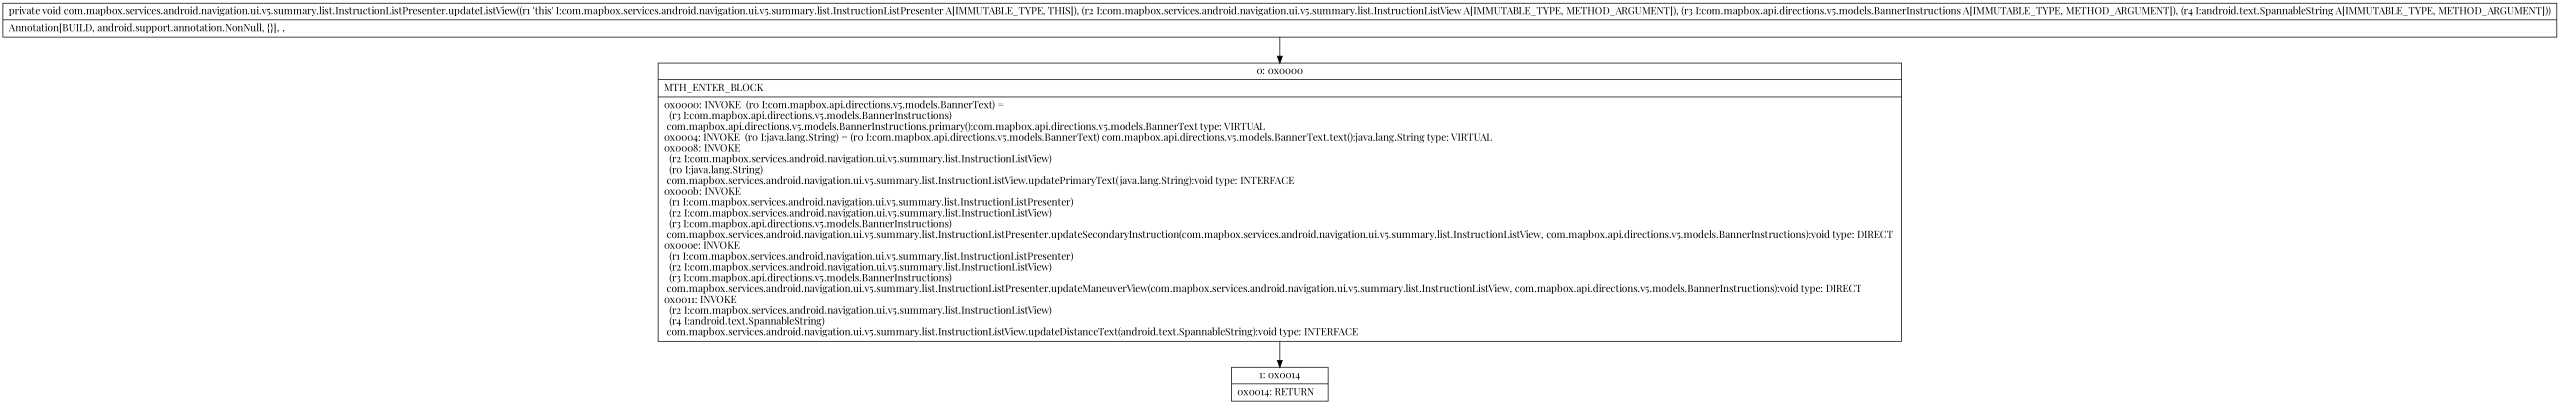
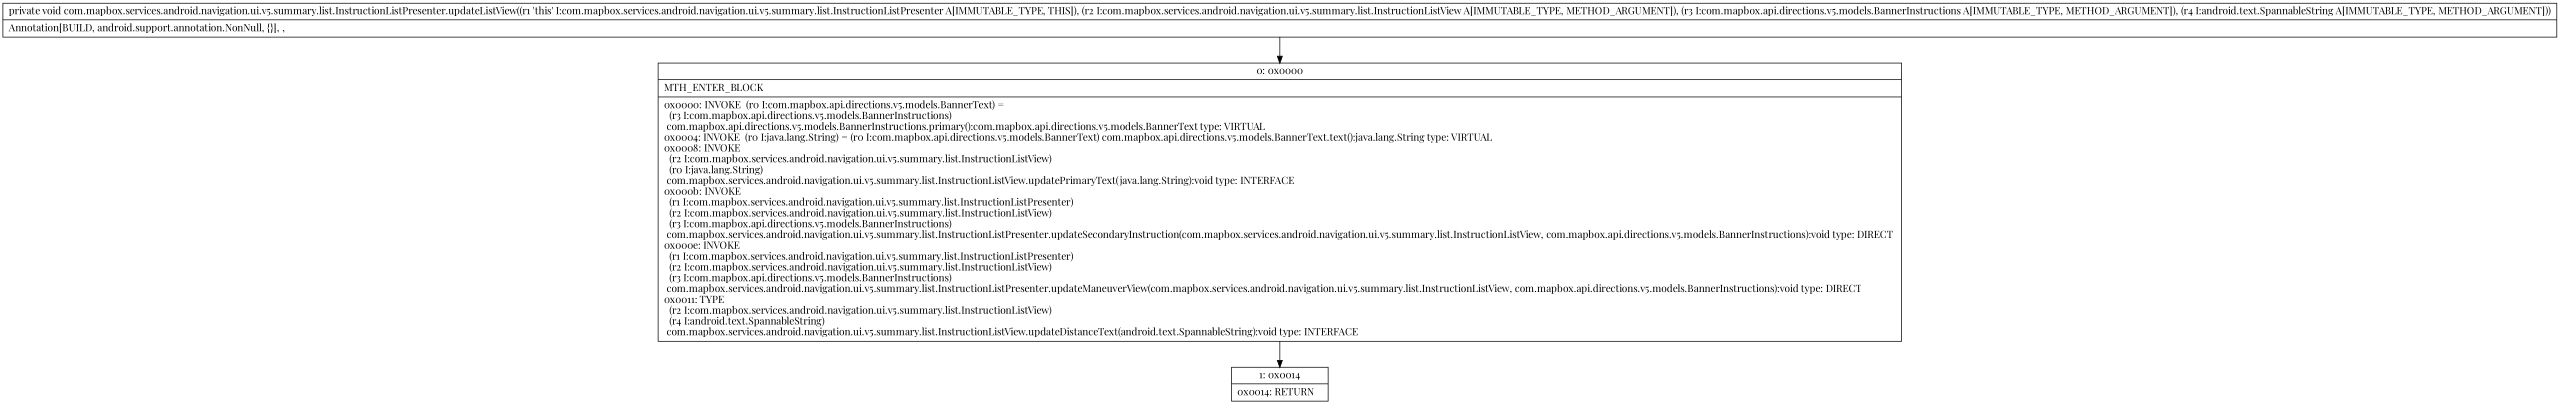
node "0: 0x0000": text "0x0011: INVOKE" -> "0x0011: TYPE"
